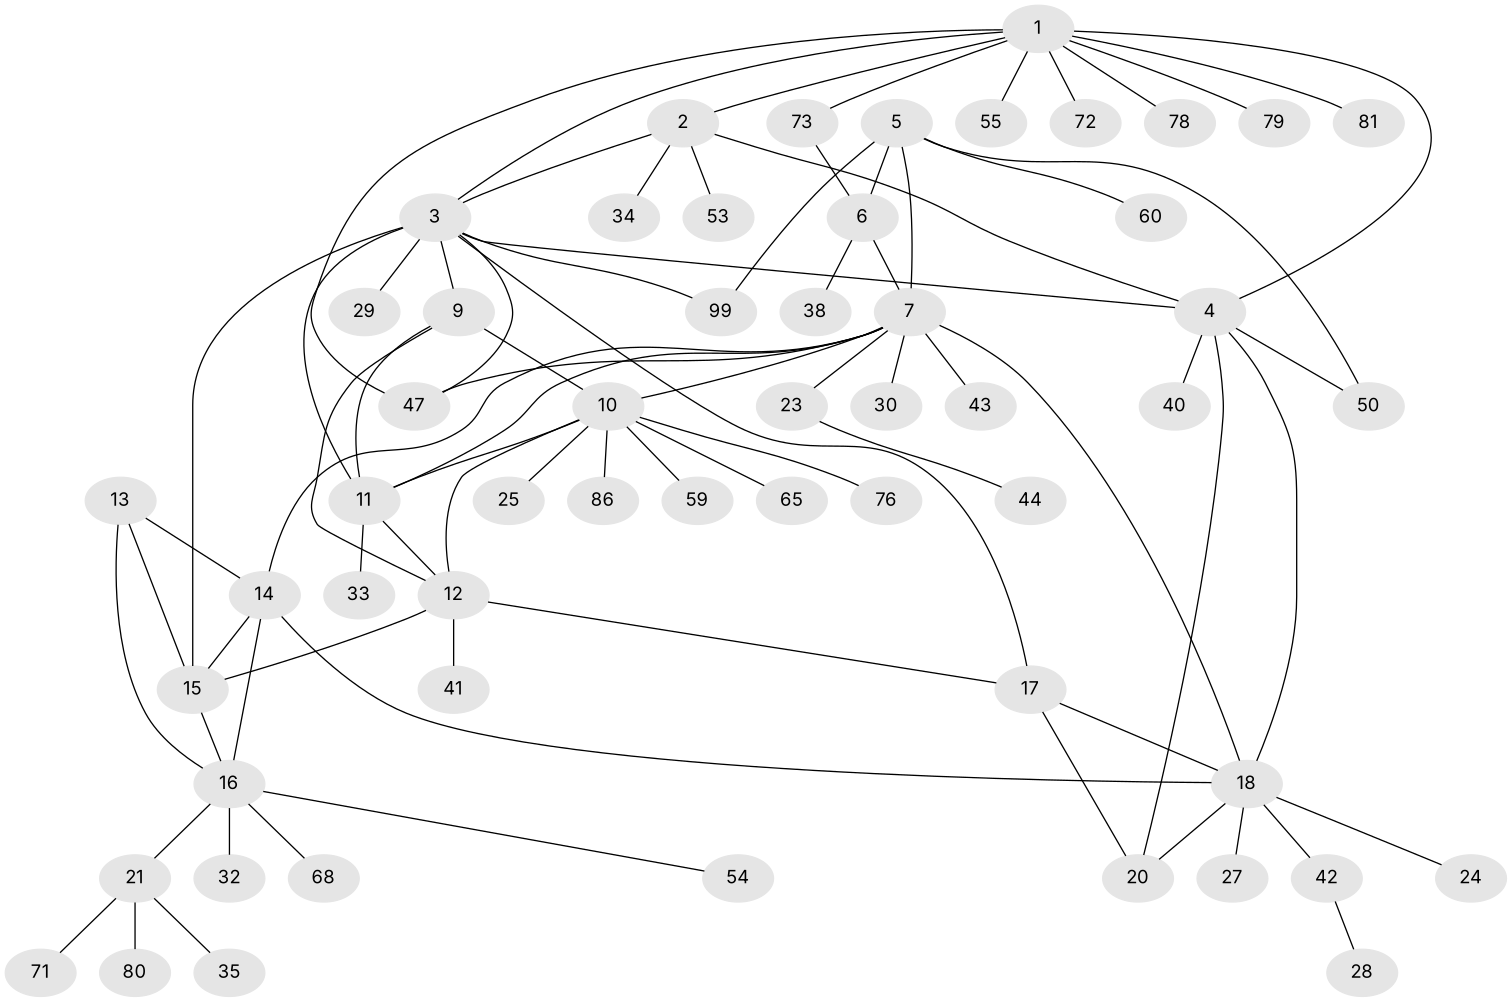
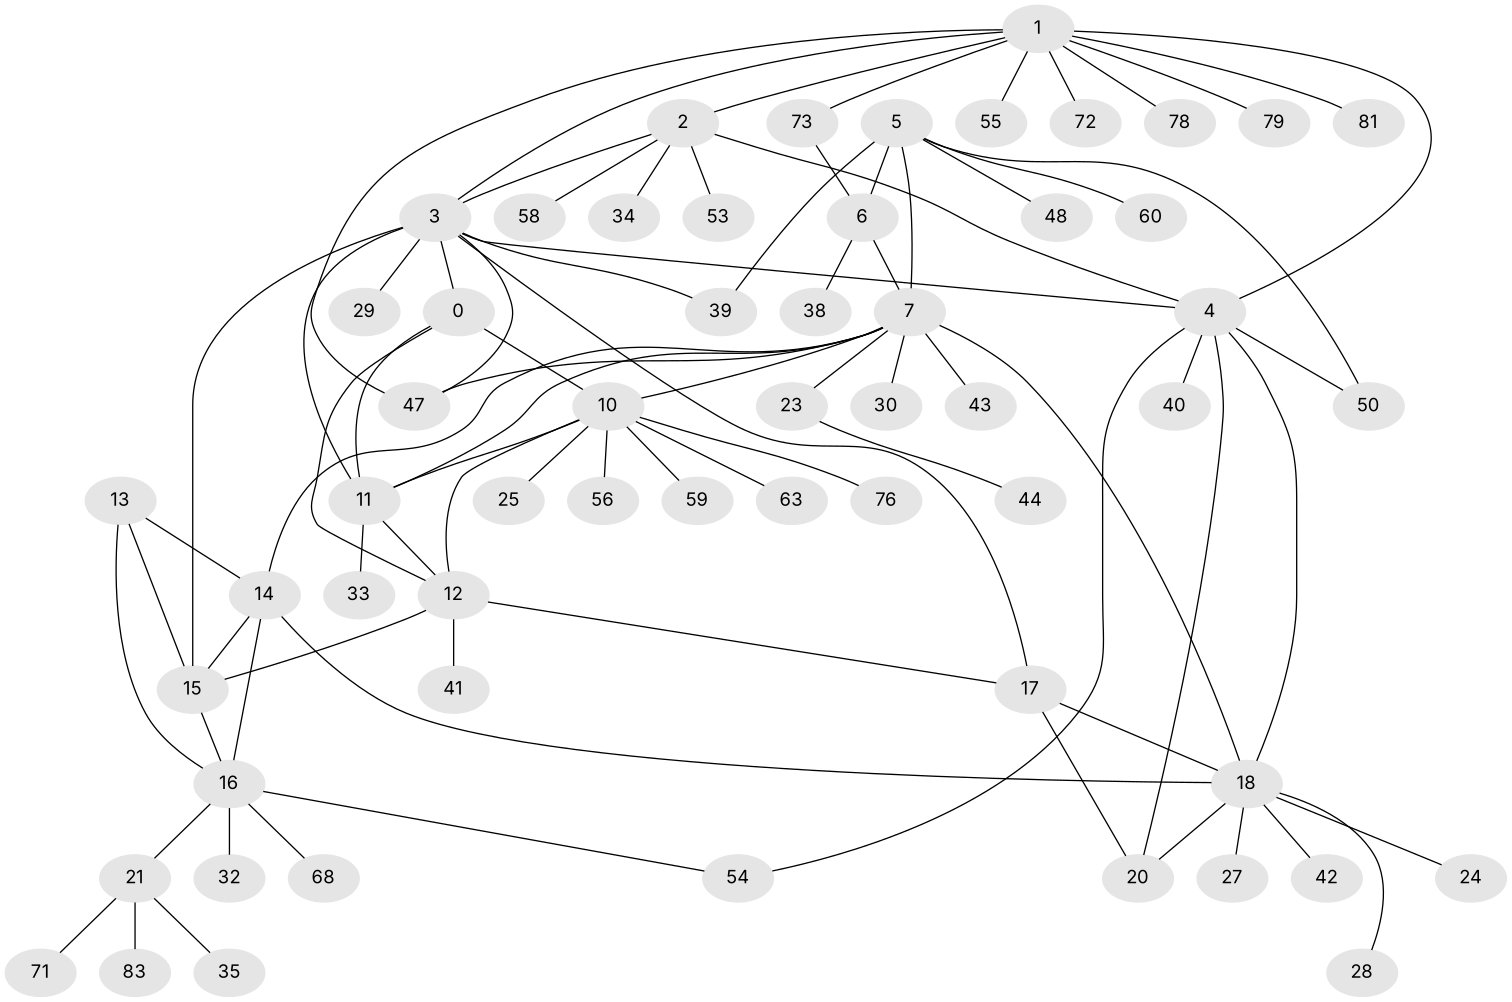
node "58": added
node "48": added
node "9": label "9" -> "0"
node "99": label "99" -> "39"
node "86": label "86" -> "56"
node "65": label "65" -> "63"
edge "4" -- "54": added
edge "42" -- "28": now "18" -- "28"
node "80": label "80" -> "83"
